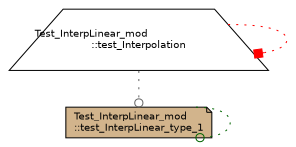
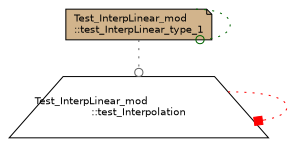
edge "Test_InterpLinear_mod ::test_Interpolation" -> "Test_InterpLinear_mod ::test_InterpLinear_type_1": reversed
